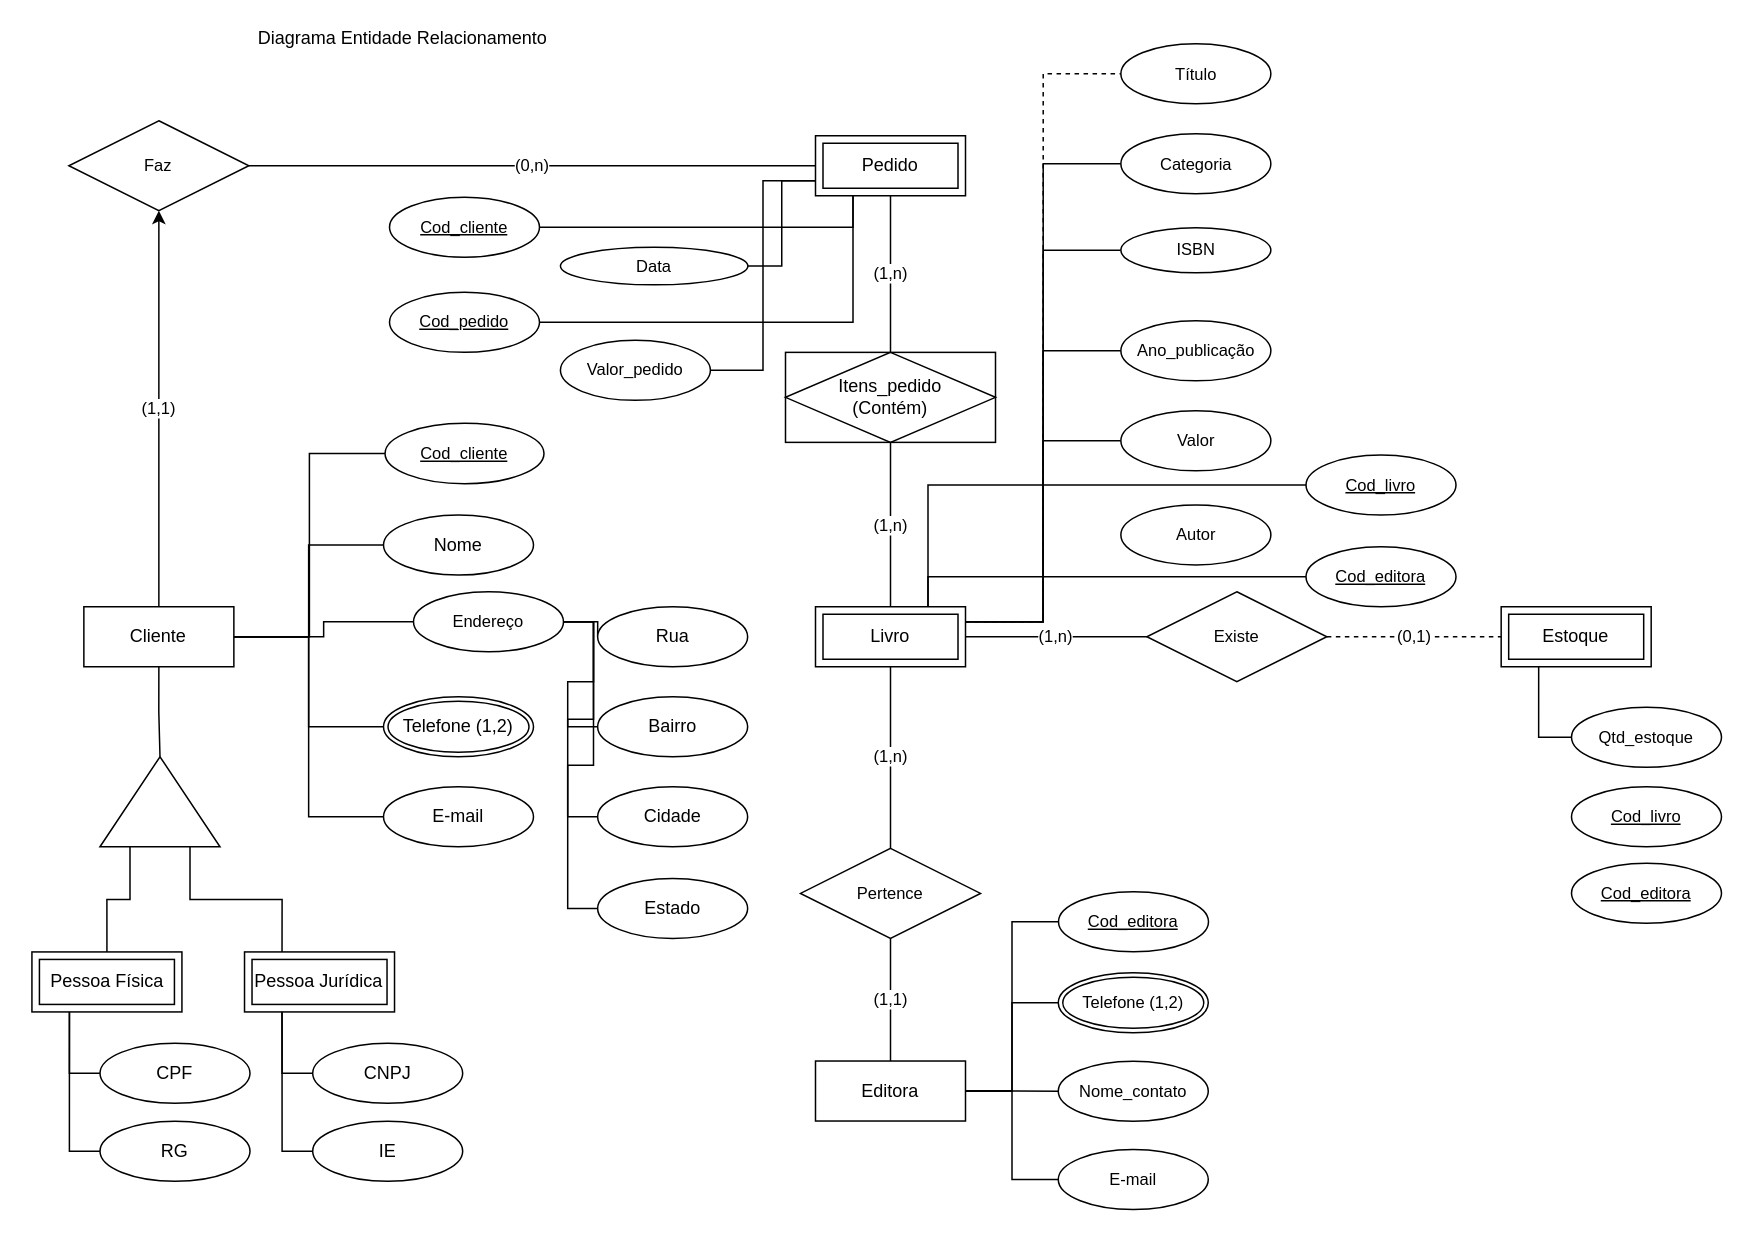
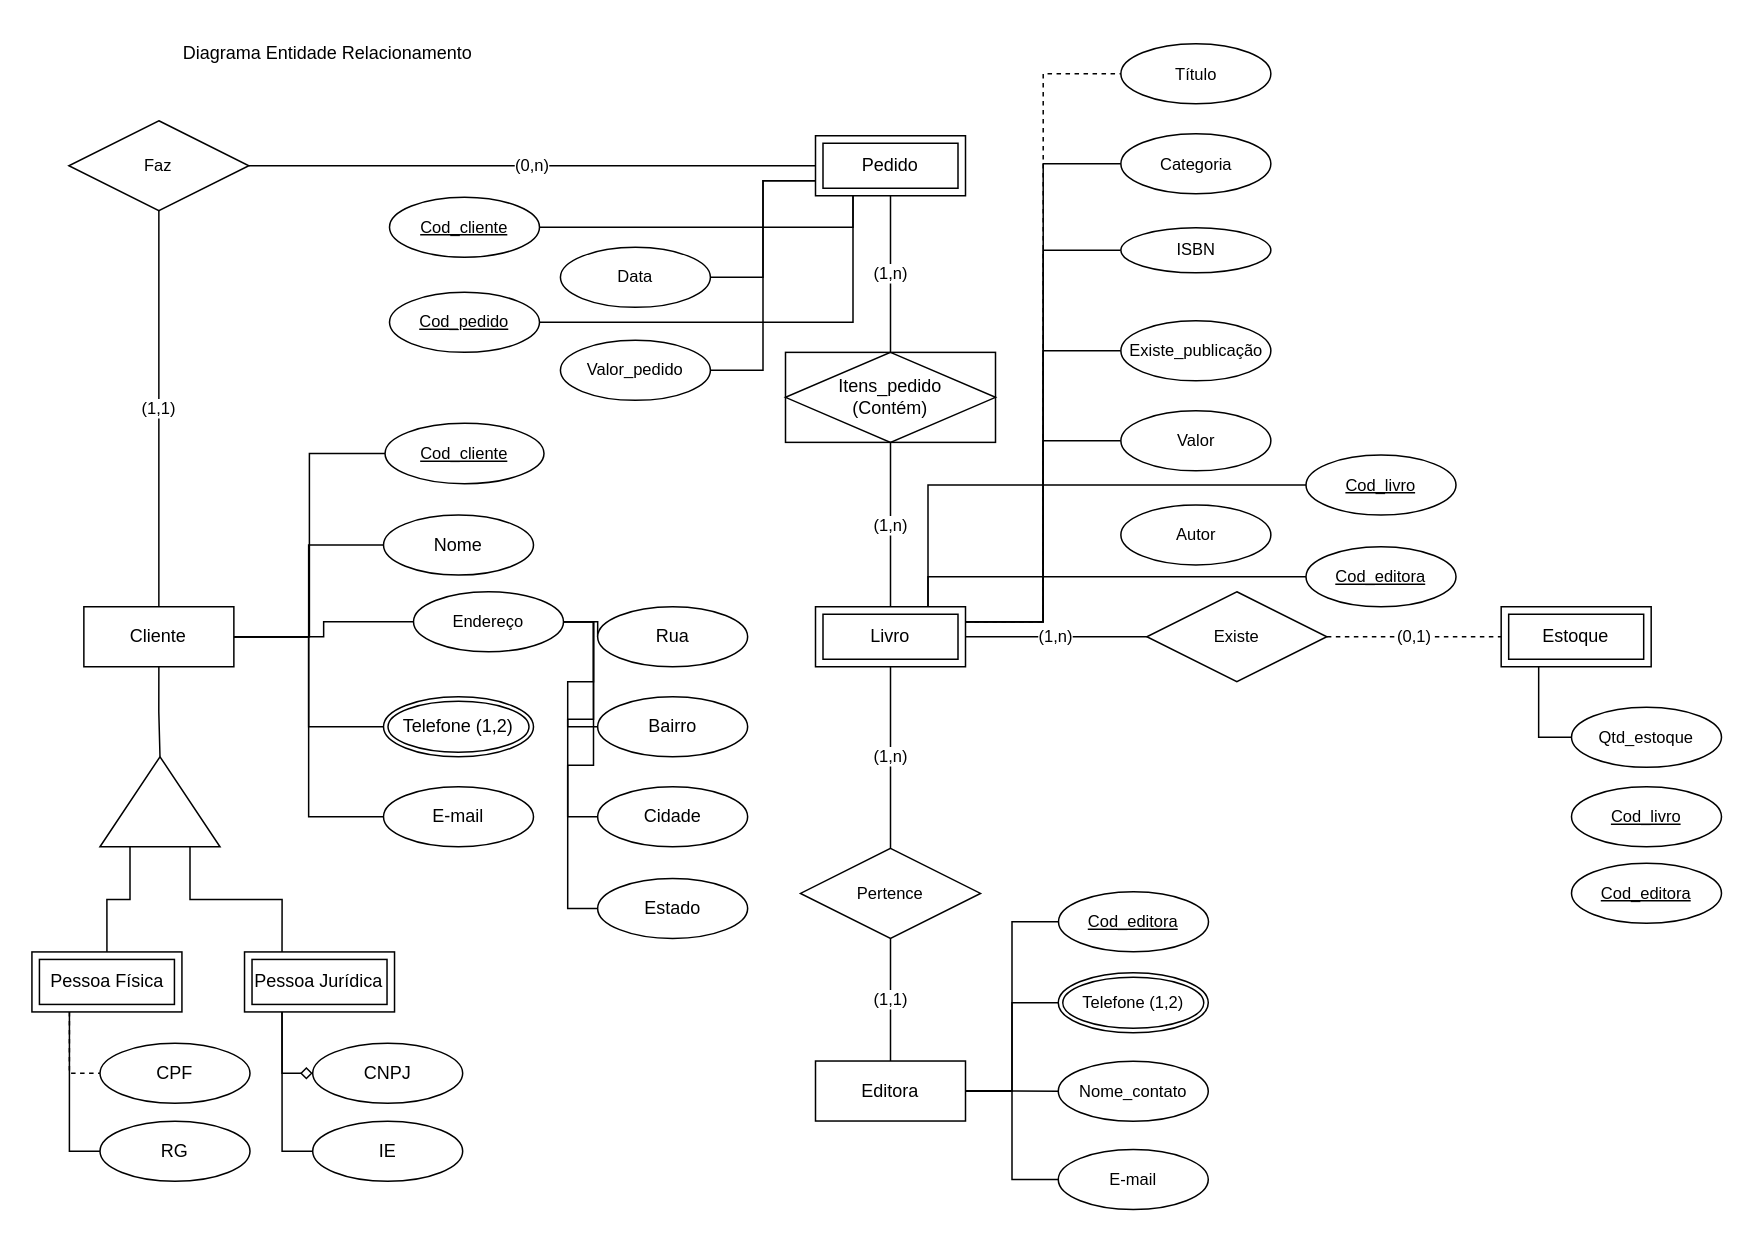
node "Diagrama Entidade Relacionamento": moved (402, 38) -> (327, 53)
edge "Cliente" -> "Faz": arrowhead classic -> none
node "Data": size 188x38 -> 150x60
node "Ano_publicação": label "Ano_publicação" -> "Existe_publicação"
edge "Pessoa Física" -- "CPF": style solid -> dashed
edge "Pessoa Jurídica" -- "CNPJ": arrowhead none -> diamond
